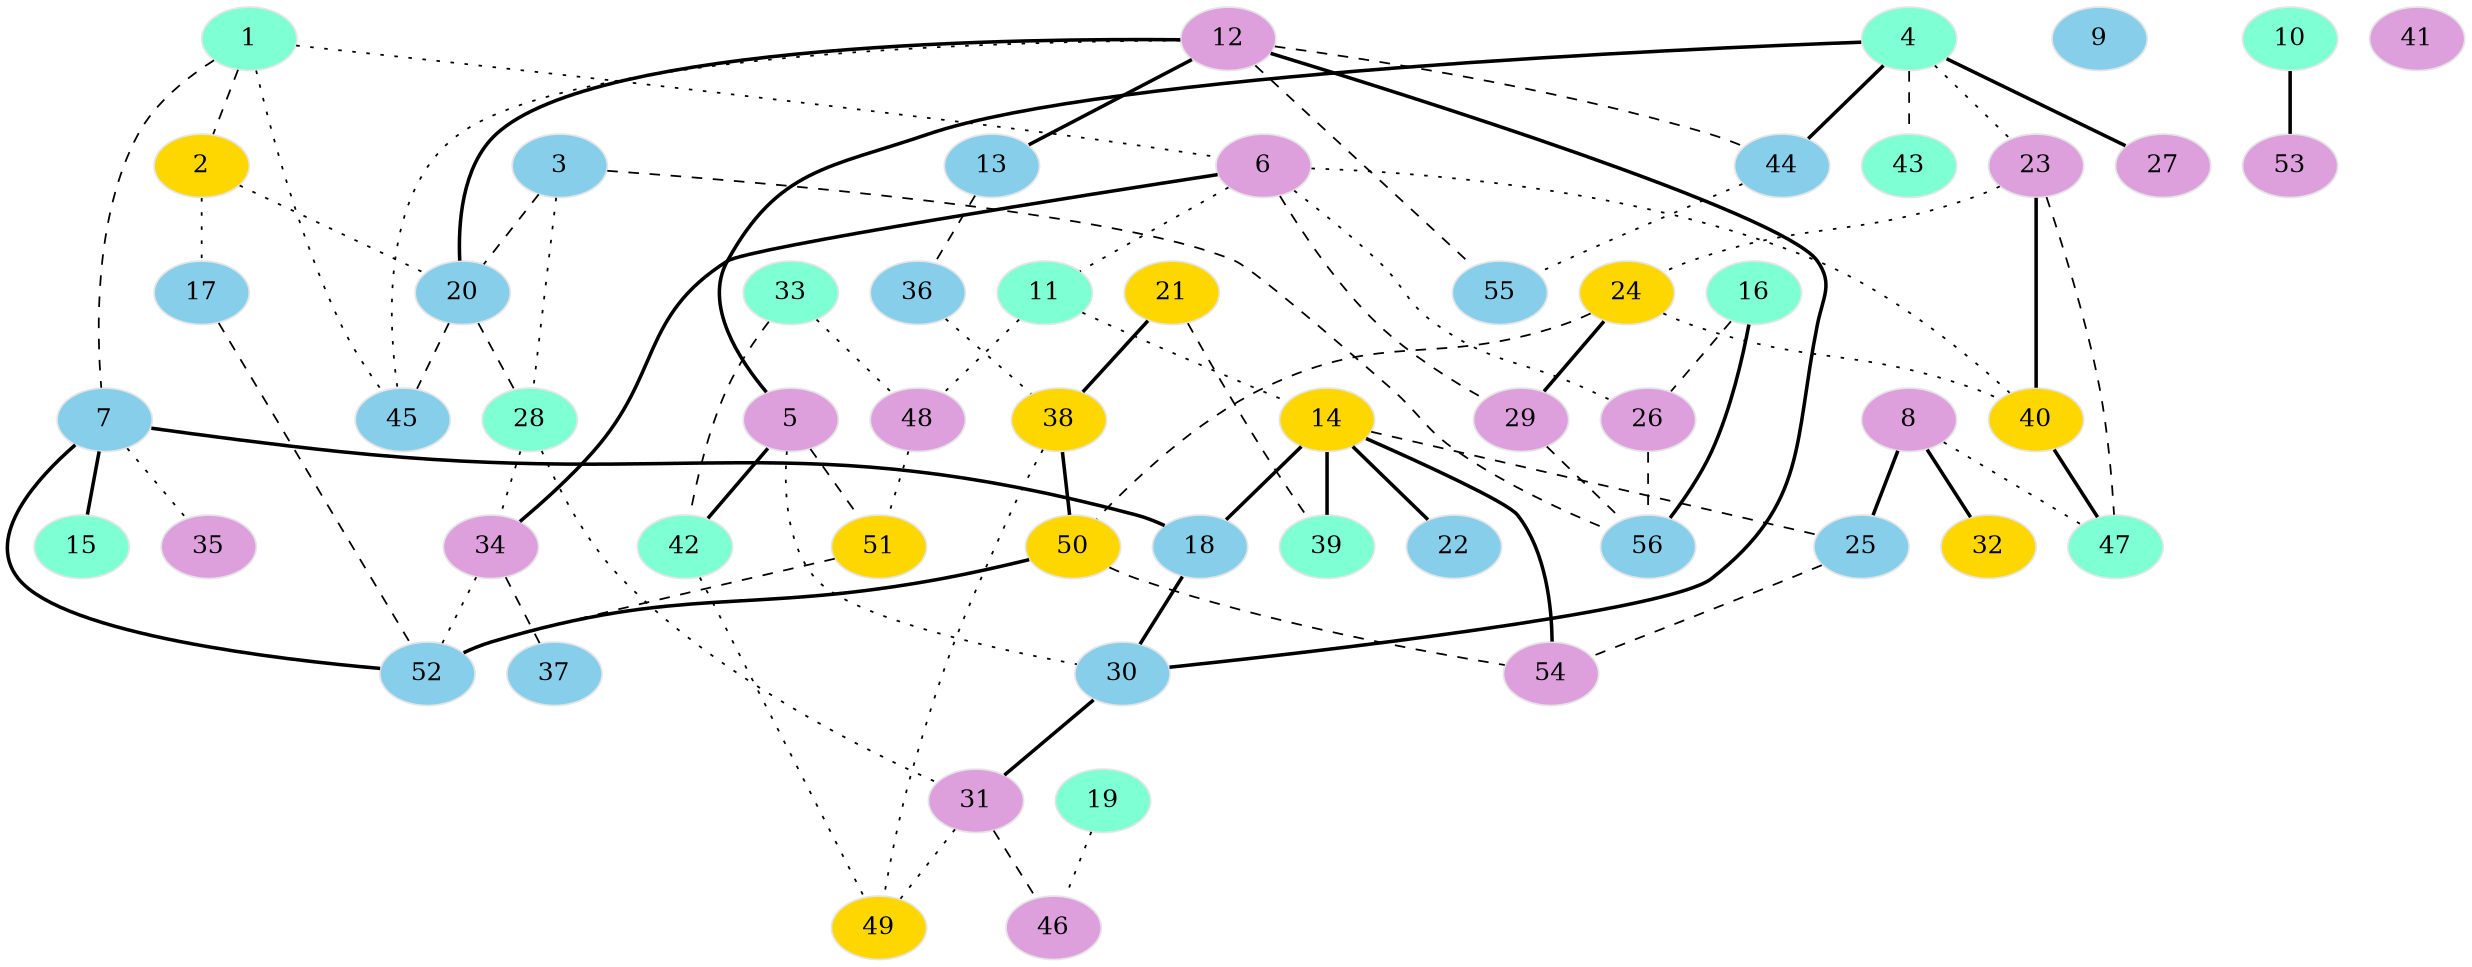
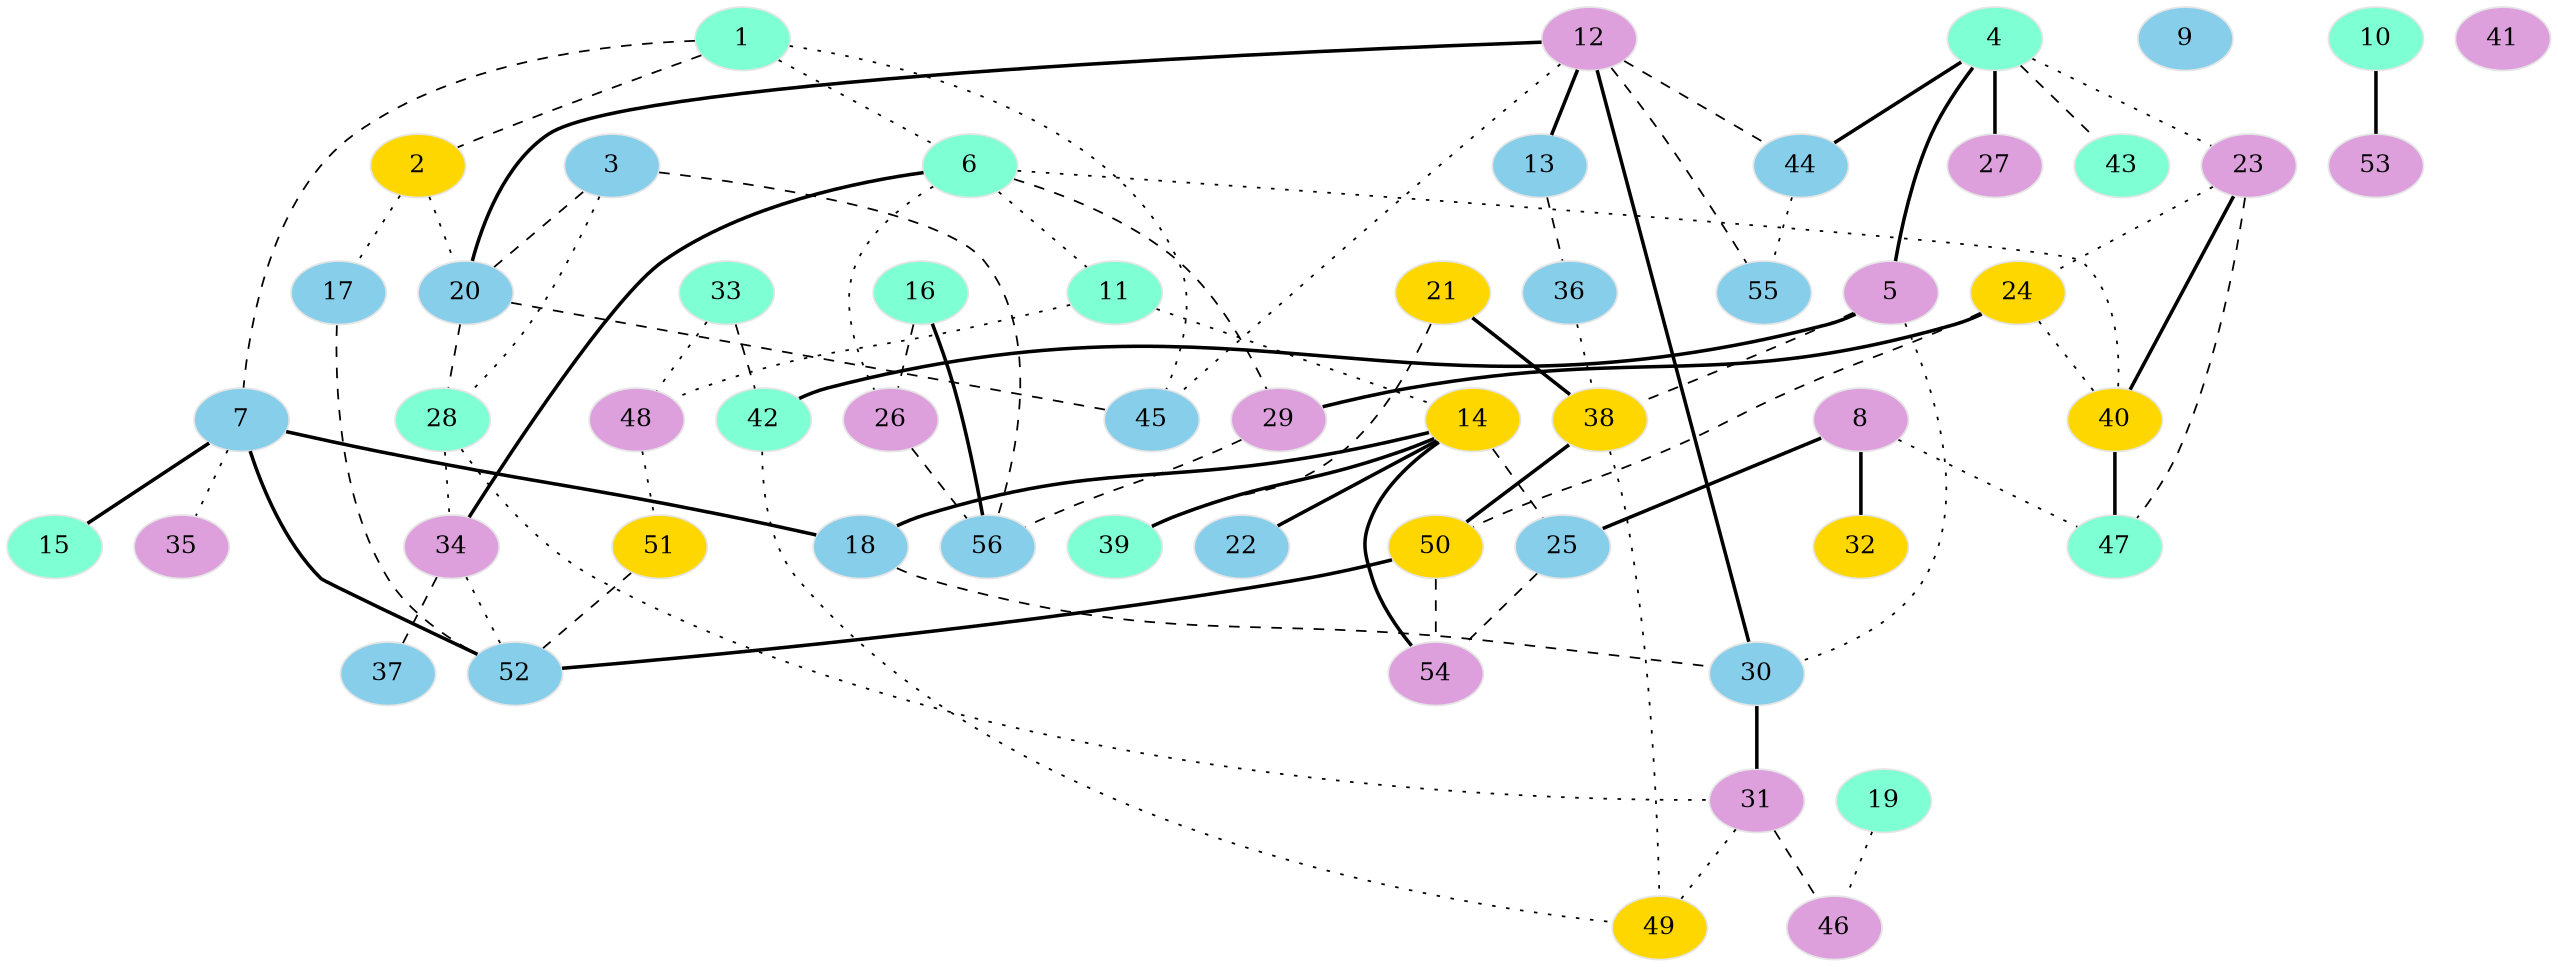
node "6": fillcolor plum -> aquamarine
edge "5" -- "51": now "5" -- "38"
edge "18" -- "30": style bold -> dashed
